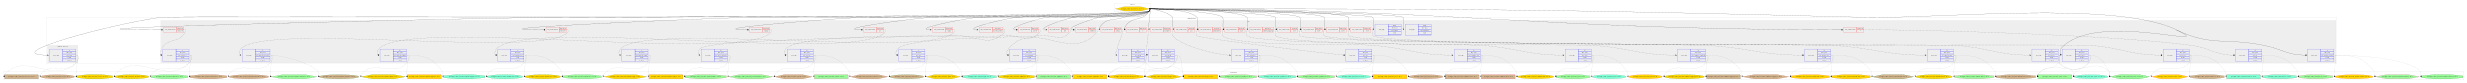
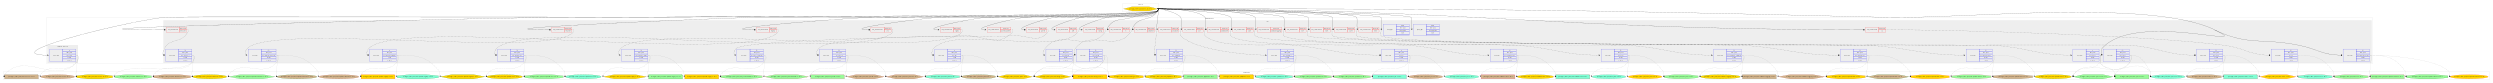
node "portage://dev-java/ant-apache-log4j-1.9.13": added
node "portage://dev-java/ant-jai-1.10.5": fillcolor gold -> aquamarine
node "portage://dev-java/ant-commons-net-1.10.7": fillcolor tan -> aquamarine
node "portage://dev-java/ant-apache-xalan2-1.10.7": shape hexagon -> note
